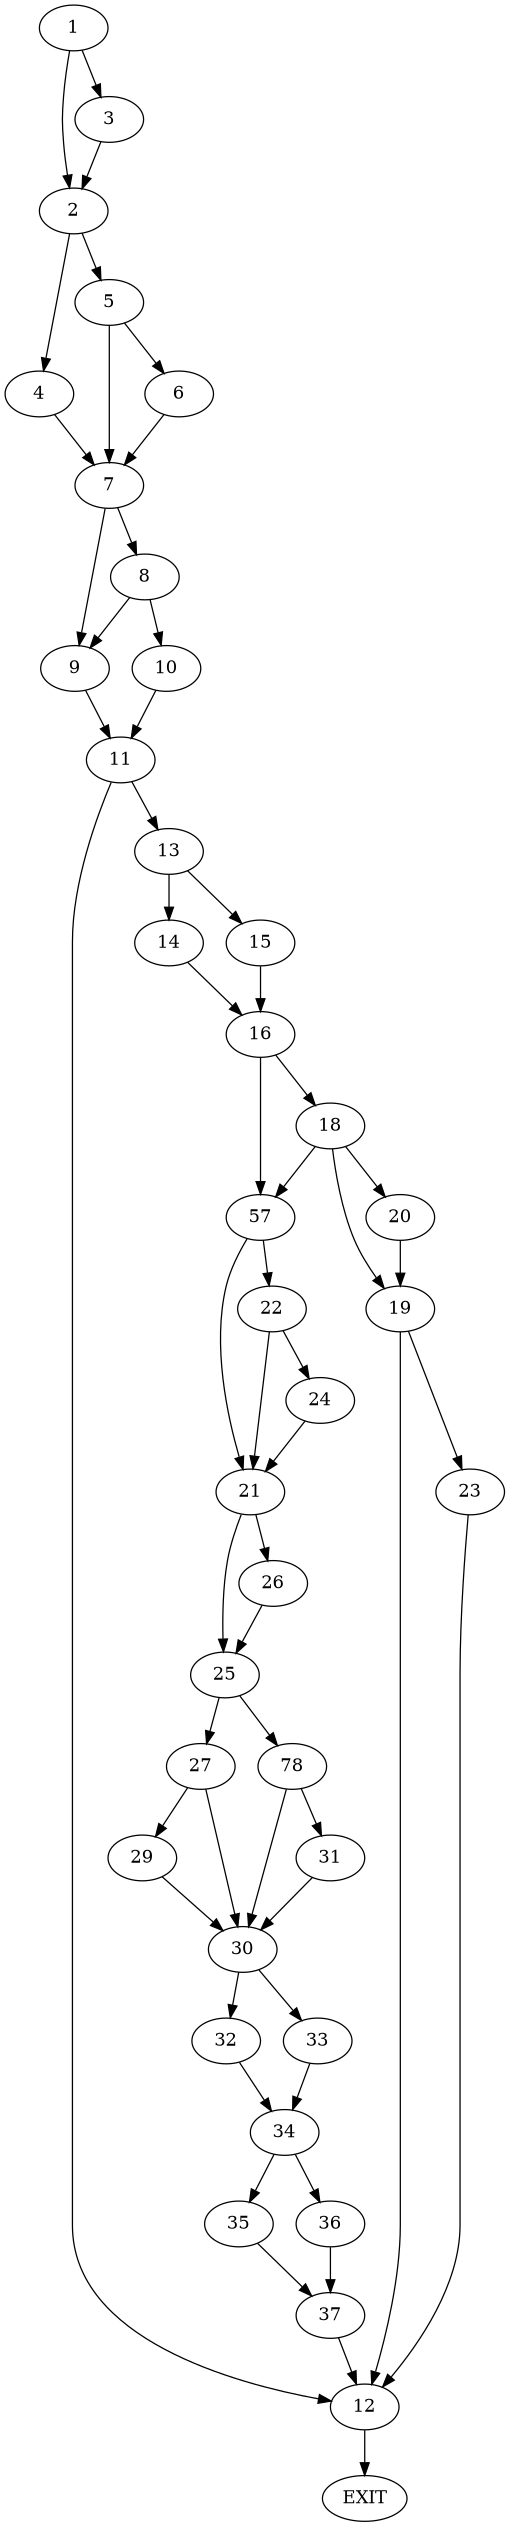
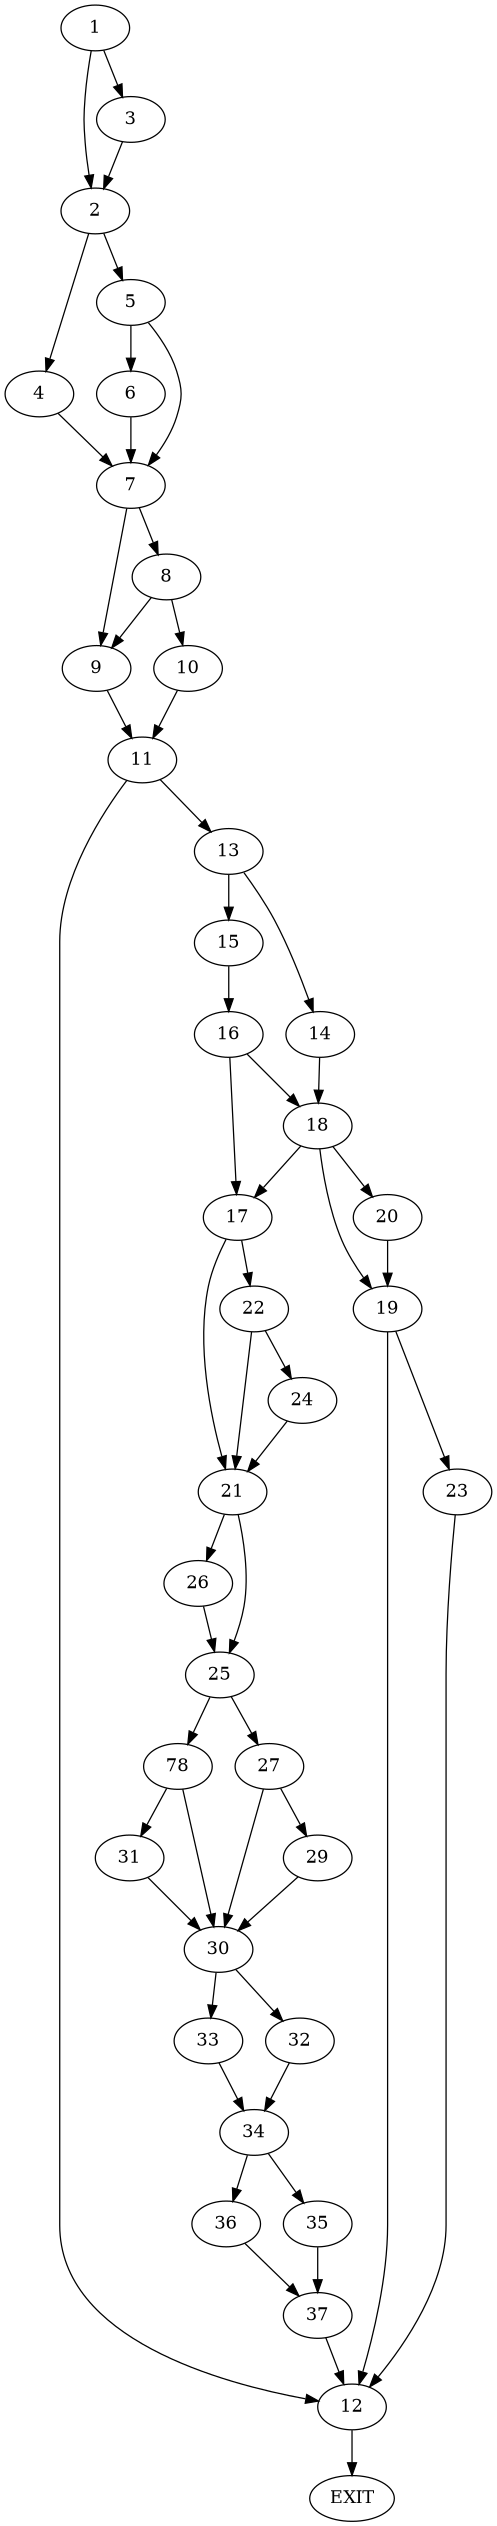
edge "14" -> "16": now "14" -> "18"
node "57": label "57" -> "17"
